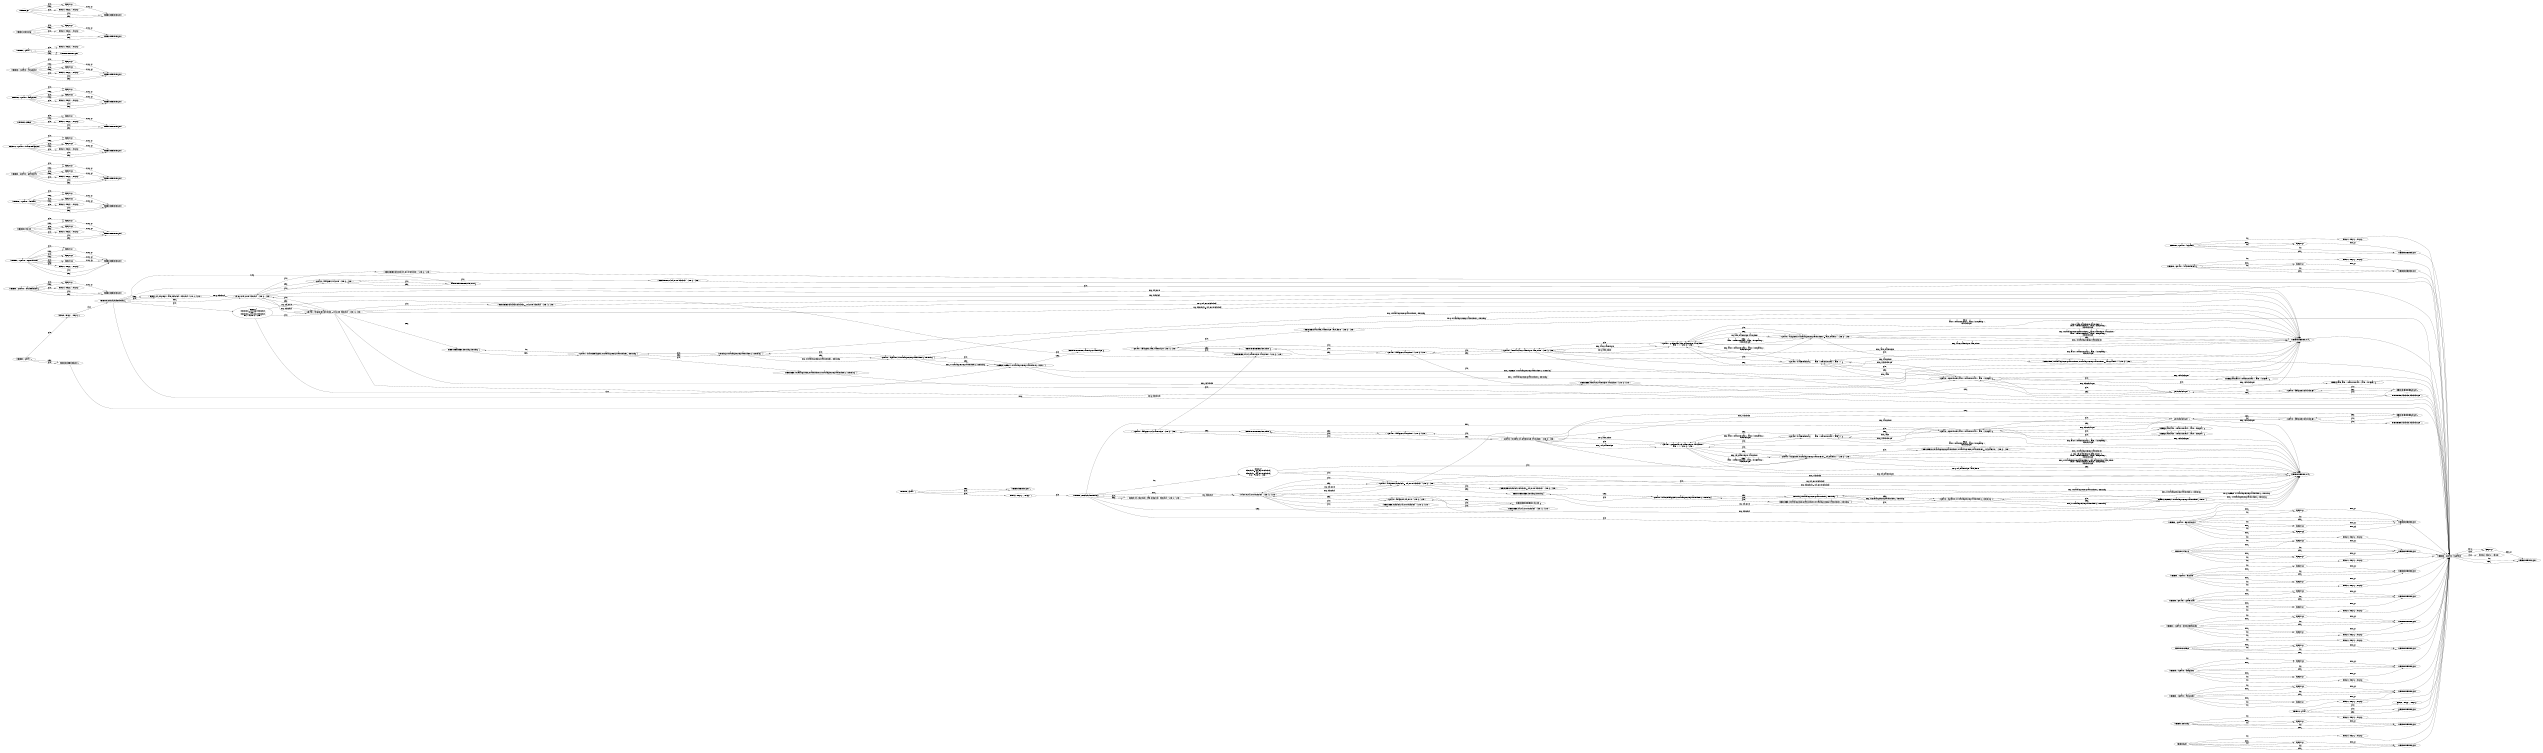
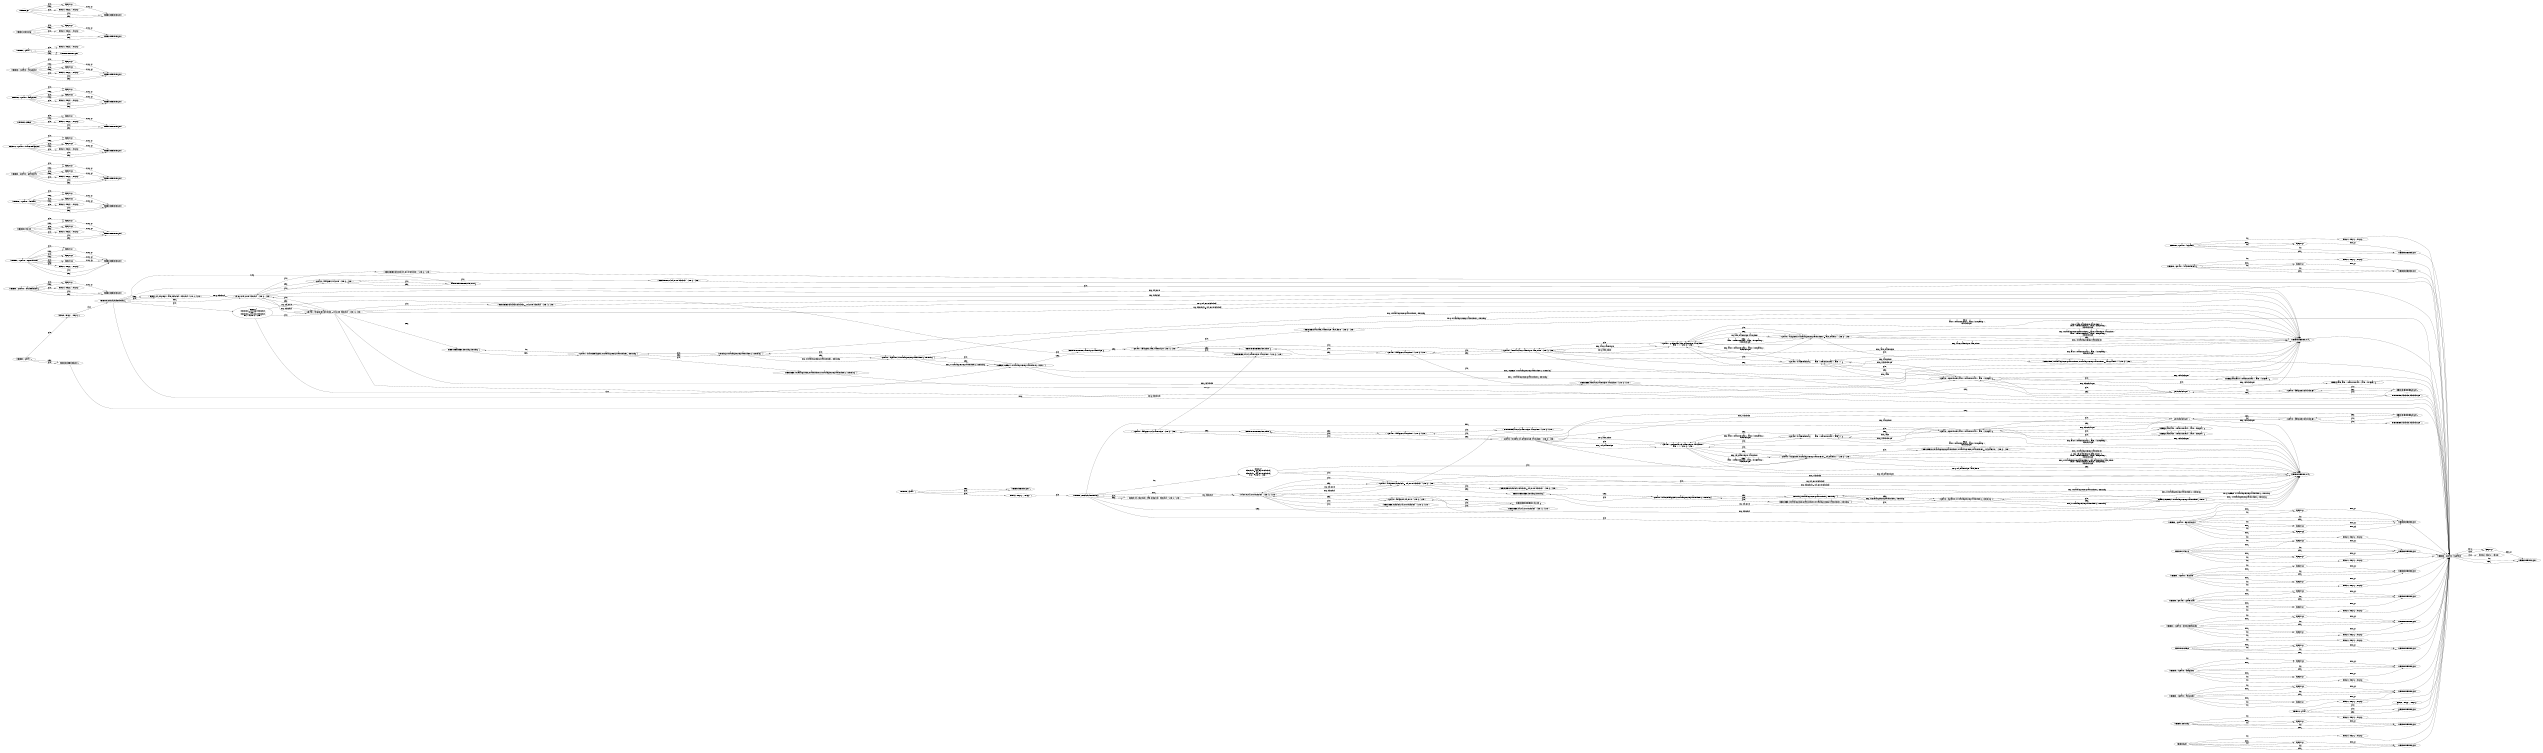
edge "(FIELD_IDENTIFIER,MakeUnique,MakeUnique)" -> "<(<operator>.fieldAccess,base::MakeUnique)<SUB>5</SUB>>": added, label "CFG:"
edge "<(<operator>.fieldAccess,std::make_unique)<SUB>5</SUB>>" -> "<(IDENTIFIER,std,std::make_unique<base::Timer)<SUB>5</SUB>>": label "AST: " -> "DDG: p1"
node "<(IDENTIFIER,base,std::make_unique<base::Timer)<SUB>5</SUB>>": added
